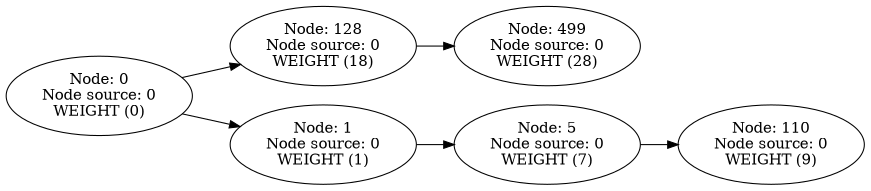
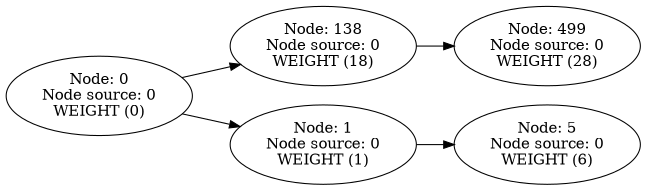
node "Node: 128 Node source: 0 WEIGHT (18)": label "Node: 128 Node source: 0 WEIGHT (18)" -> "Node: 138 Node source: 0 WEIGHT (18)"
node "Node: 5 Node source: 0 WEIGHT (7)": label "Node: 5 Node source: 0 WEIGHT (7)" -> "Node: 5 Node source: 0 WEIGHT (6)"
node "Node: 110 Node source: 0 WEIGHT (9)": removed
